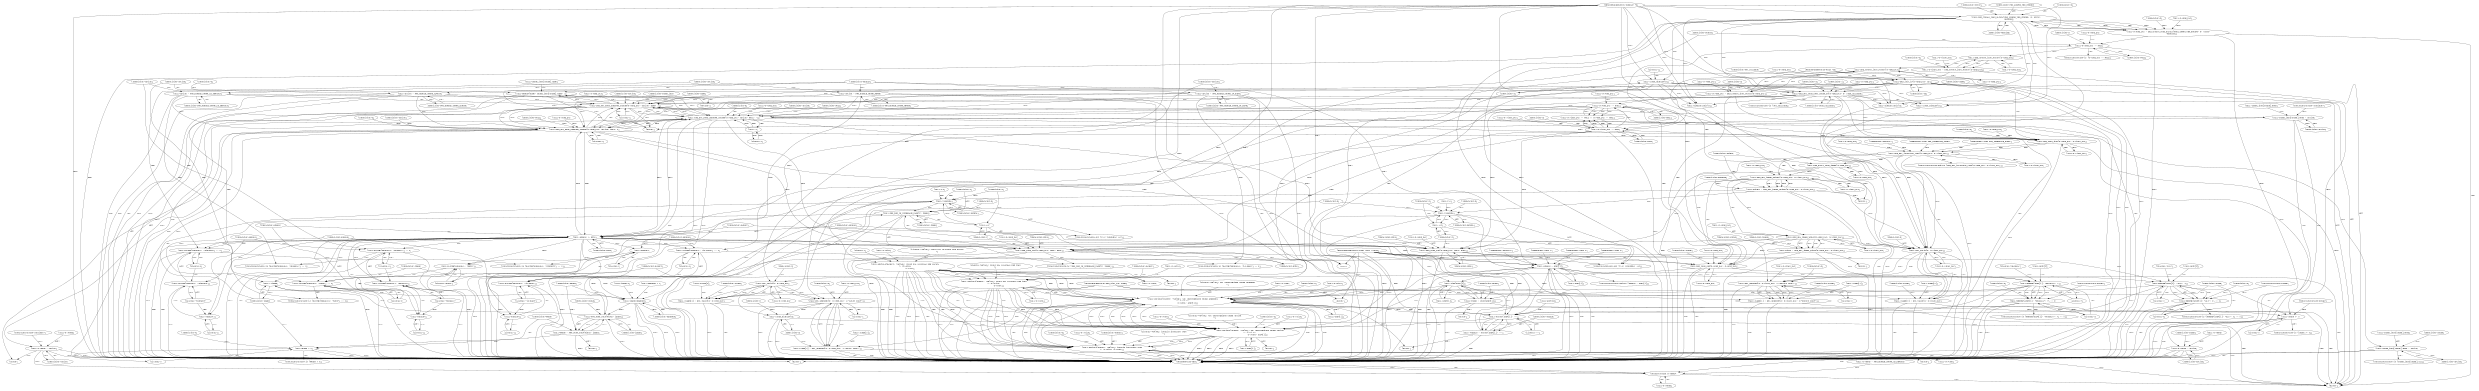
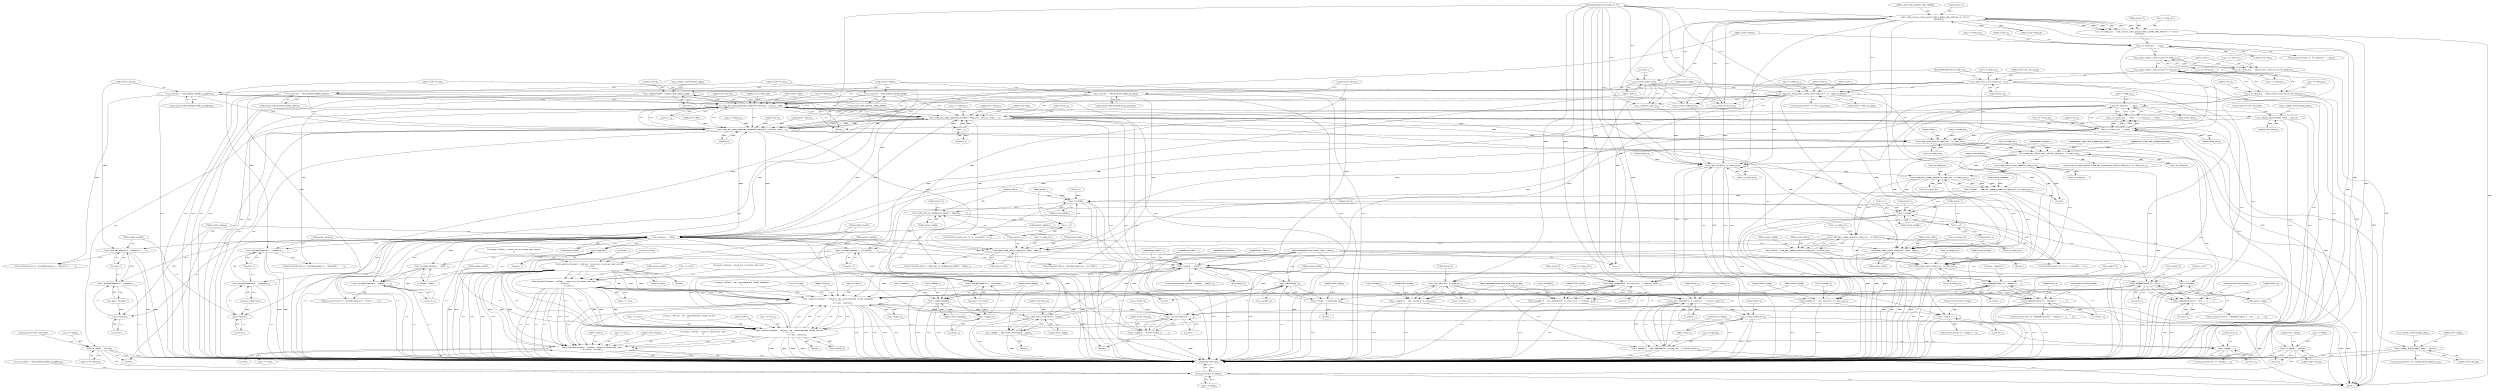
node "(Identifier,error)": removed
node "(Identifier,PNG_HANDLE_CHUNK_IF_SAFE)": label "(Identifier,PNG_HANDLE_CHUNK_IF_SAFE)" -> "(Identifier,PNG_HANDLE_FILE_IF_SAFE)"
edge "(Call,png_get_image_height(d->png_ptr, d->info_ptr))" -> "(Call,get_valid(d, d->info_ptr))": reversed
